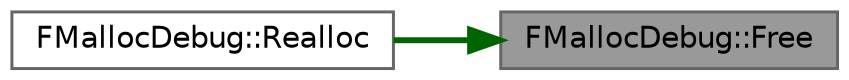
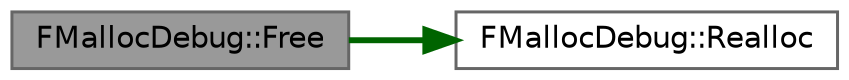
edge "FMallocDebug::Realloc" -> "FMallocDebug::Free": reversed
